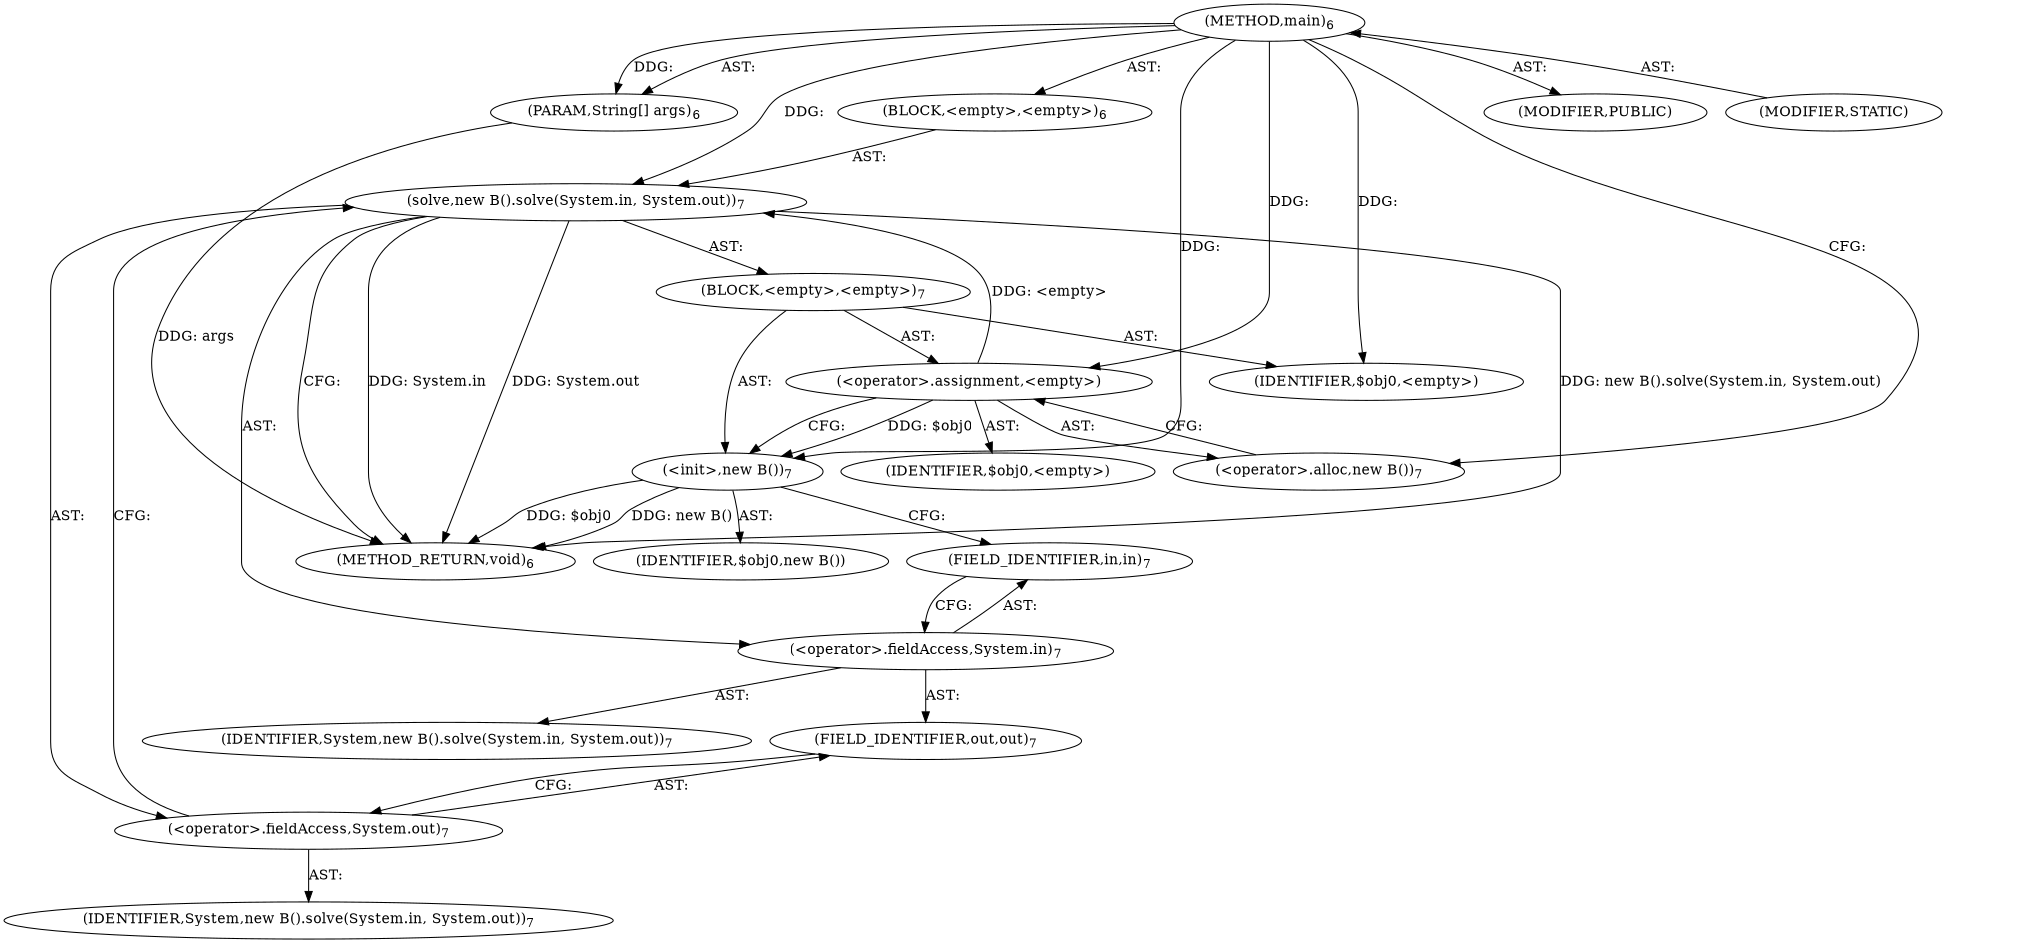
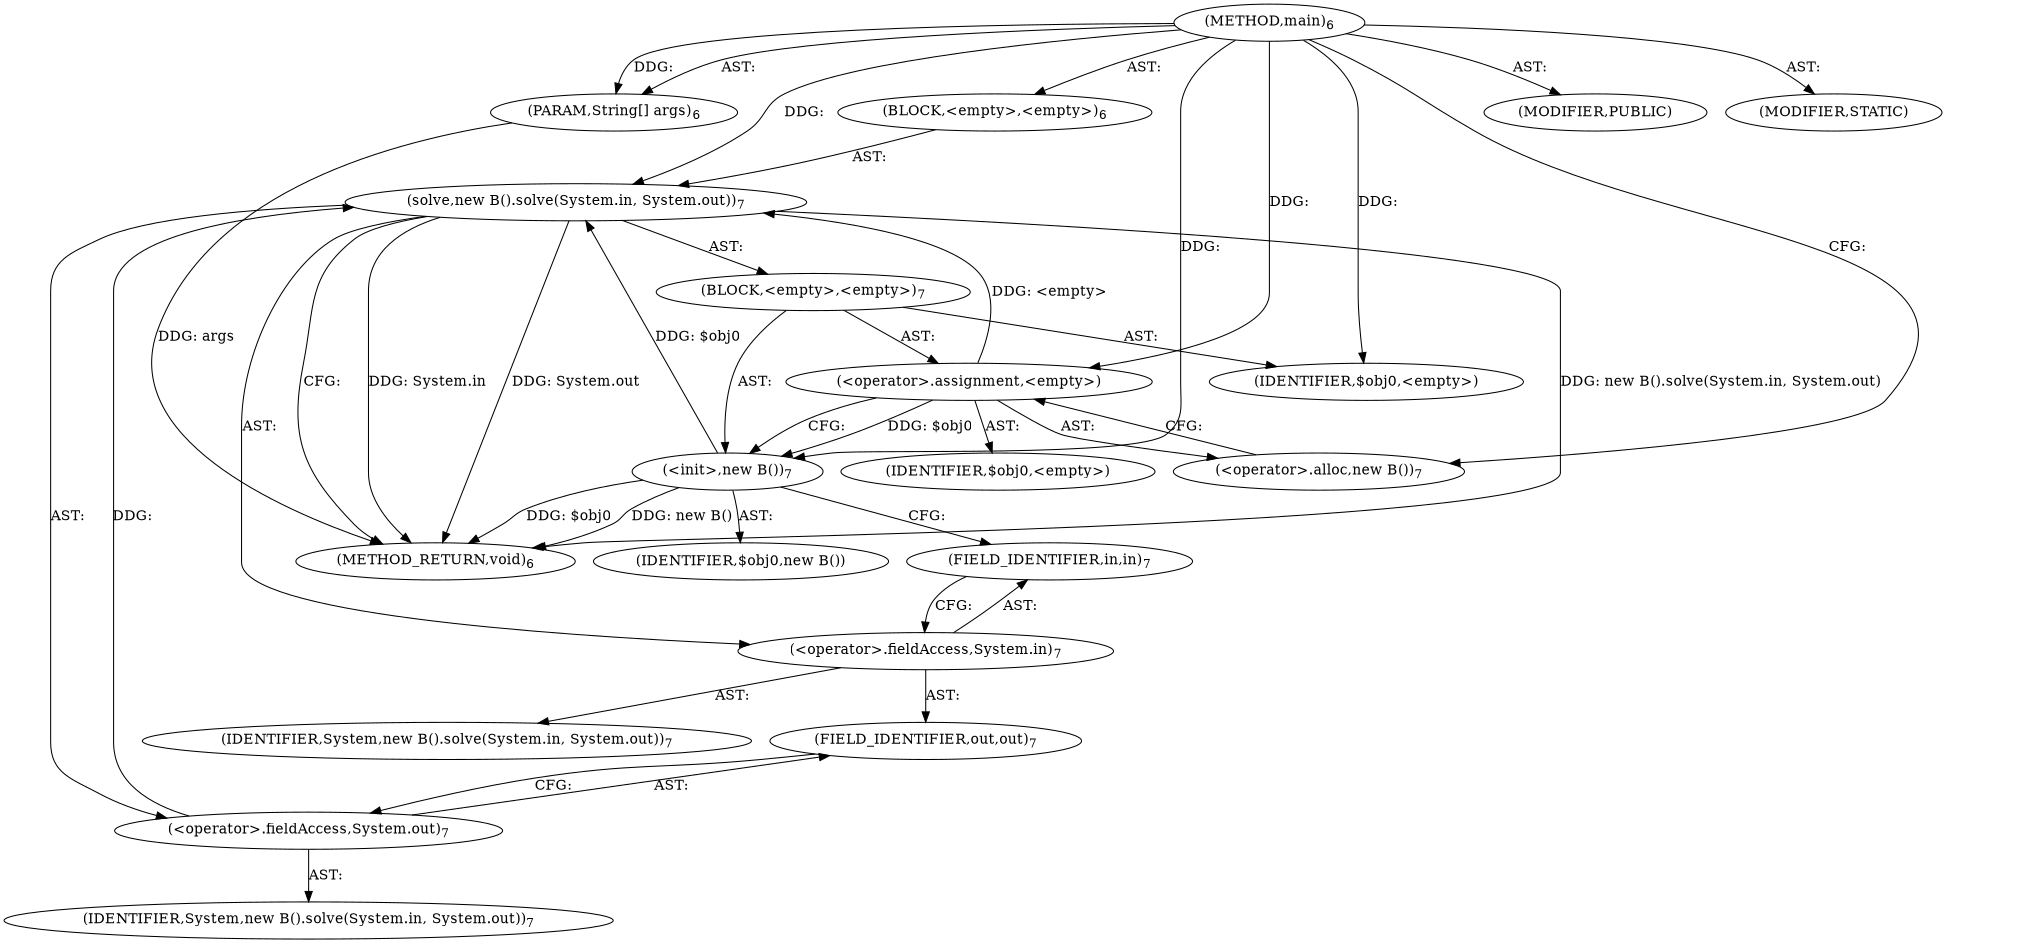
edge "(MODIFIER,STATIC)" -> "(METHOD,main)": reversed
edge "(<init>,new B())" -> "(solve,new B().solve(System.in, System.out))": added, label "DDG: $obj0"
edge "(<operator>.fieldAccess,System.out)" -> "(solve,new B().solve(System.in, System.out))": label "CFG: " -> "DDG: "
